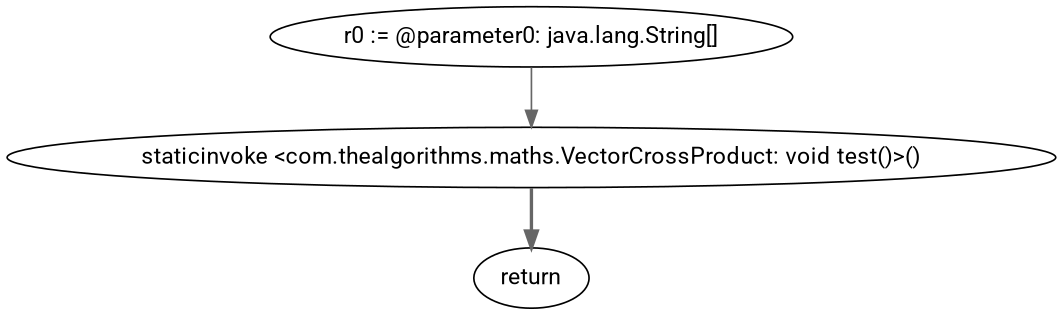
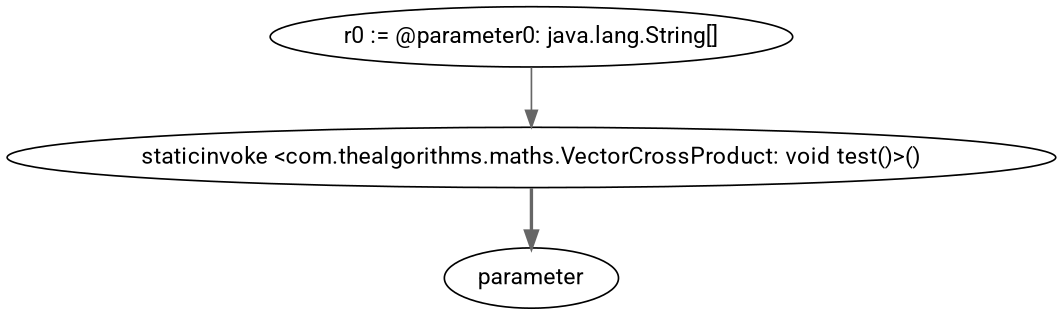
node "return": label "return" -> "parameter"
